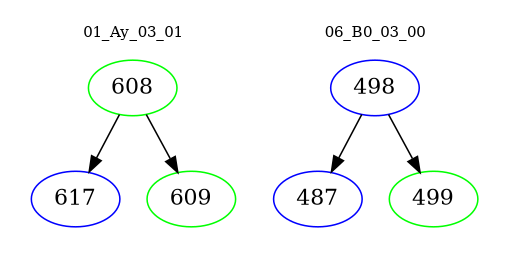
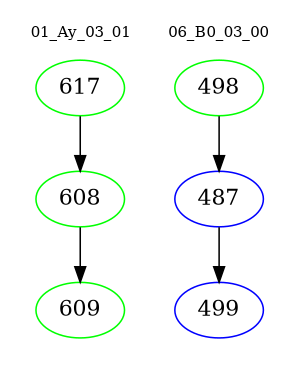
node "498": color blue -> green
edge "608" -> "617": reversed
edge "498" -> "499": now "487" -> "499"
node "617": color blue -> green
node "499": color green -> blue
